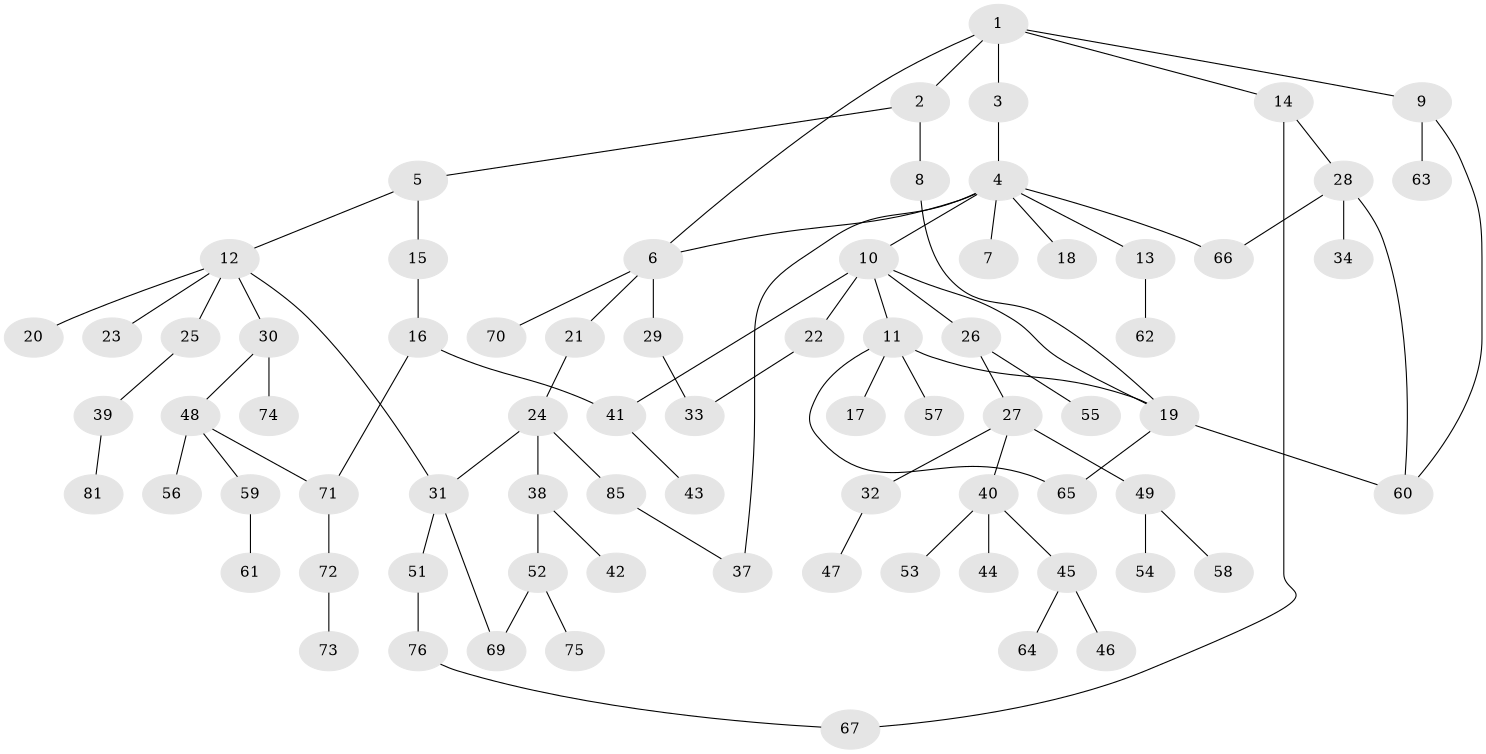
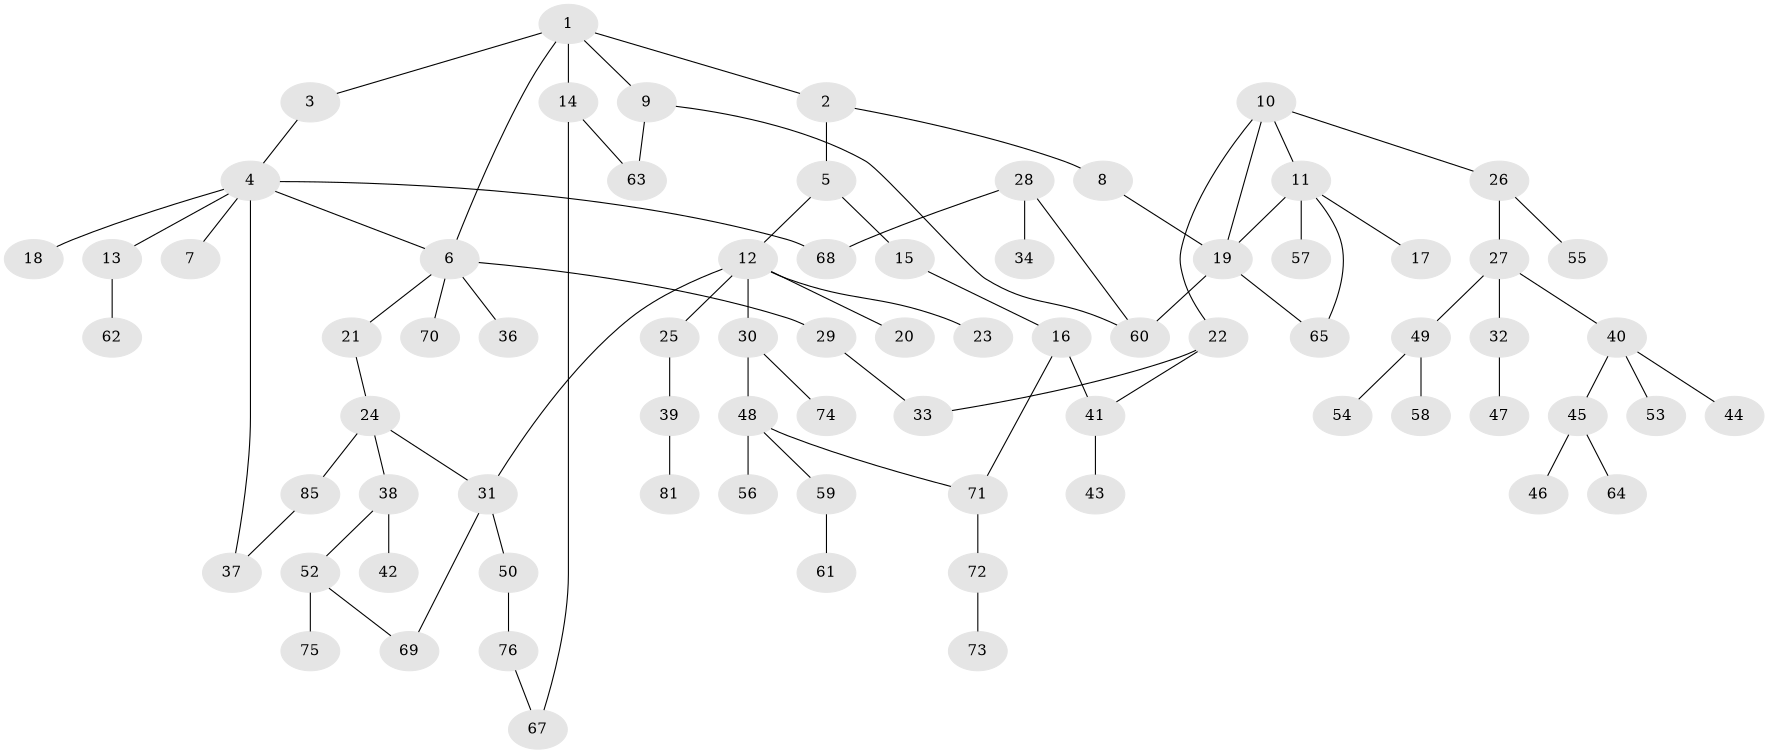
edge "14" -- "28": now "14" -- "63"
edge "4" -- "10": removed
node "66": label "66" -> "68"
node "36": added
edge "10" -- "41": now "22" -- "41"
node "51": label "51" -> "50"
